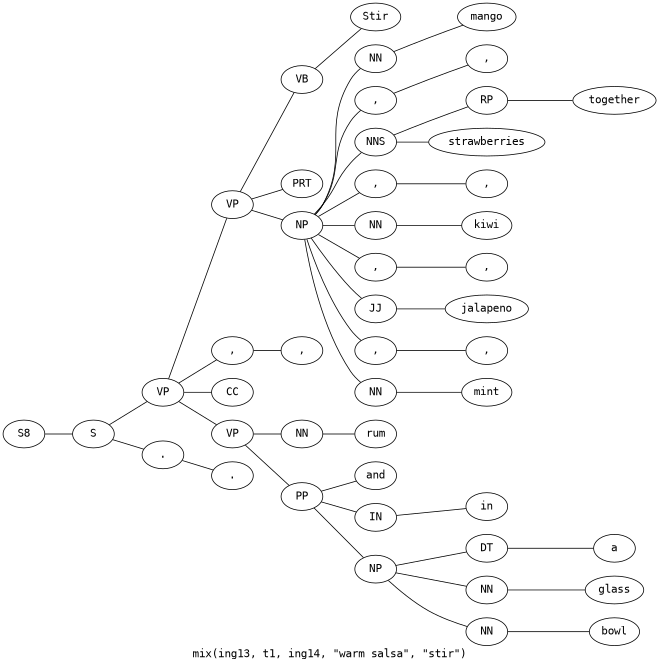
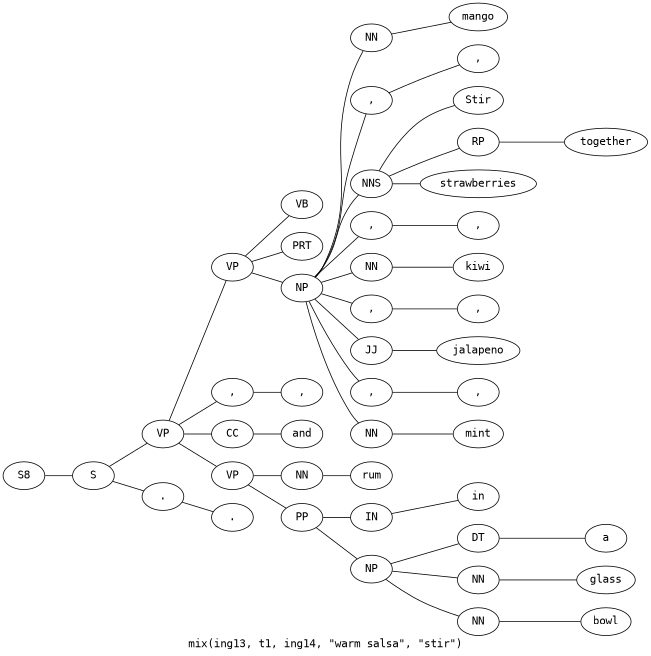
edge "Stir" -- "VB": now "Stir" -- "NNS"
edge "and" -- "PP": now "and" -- "CC"
